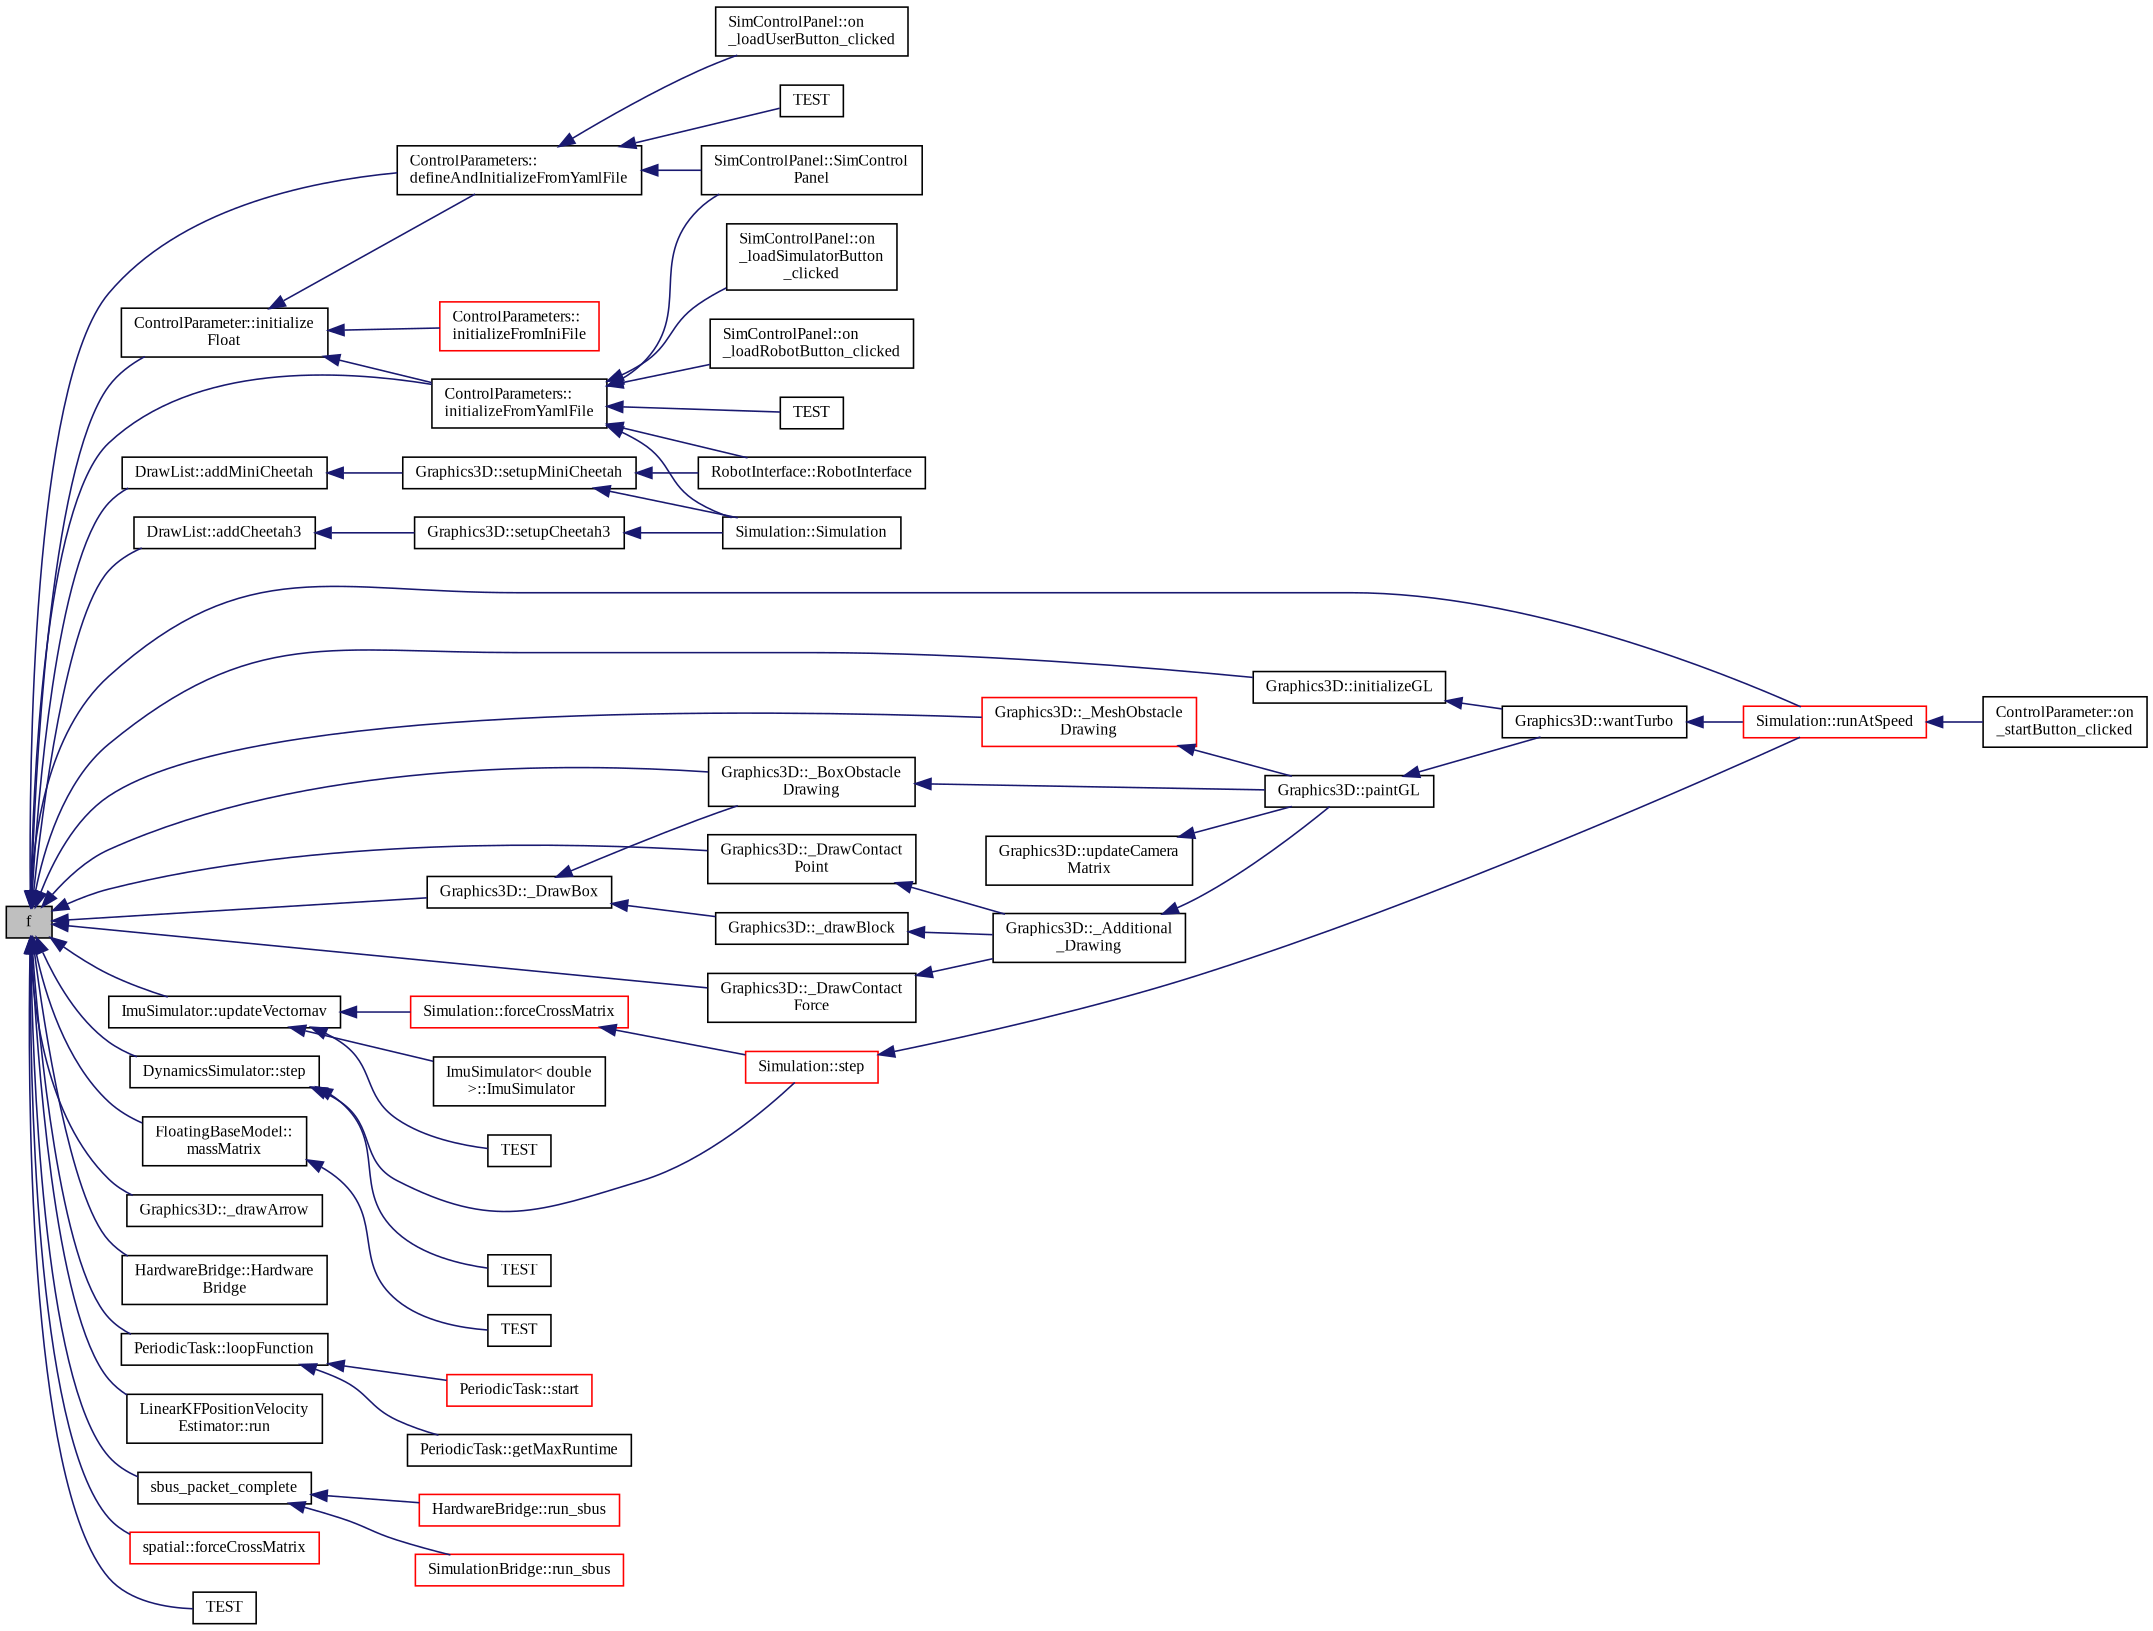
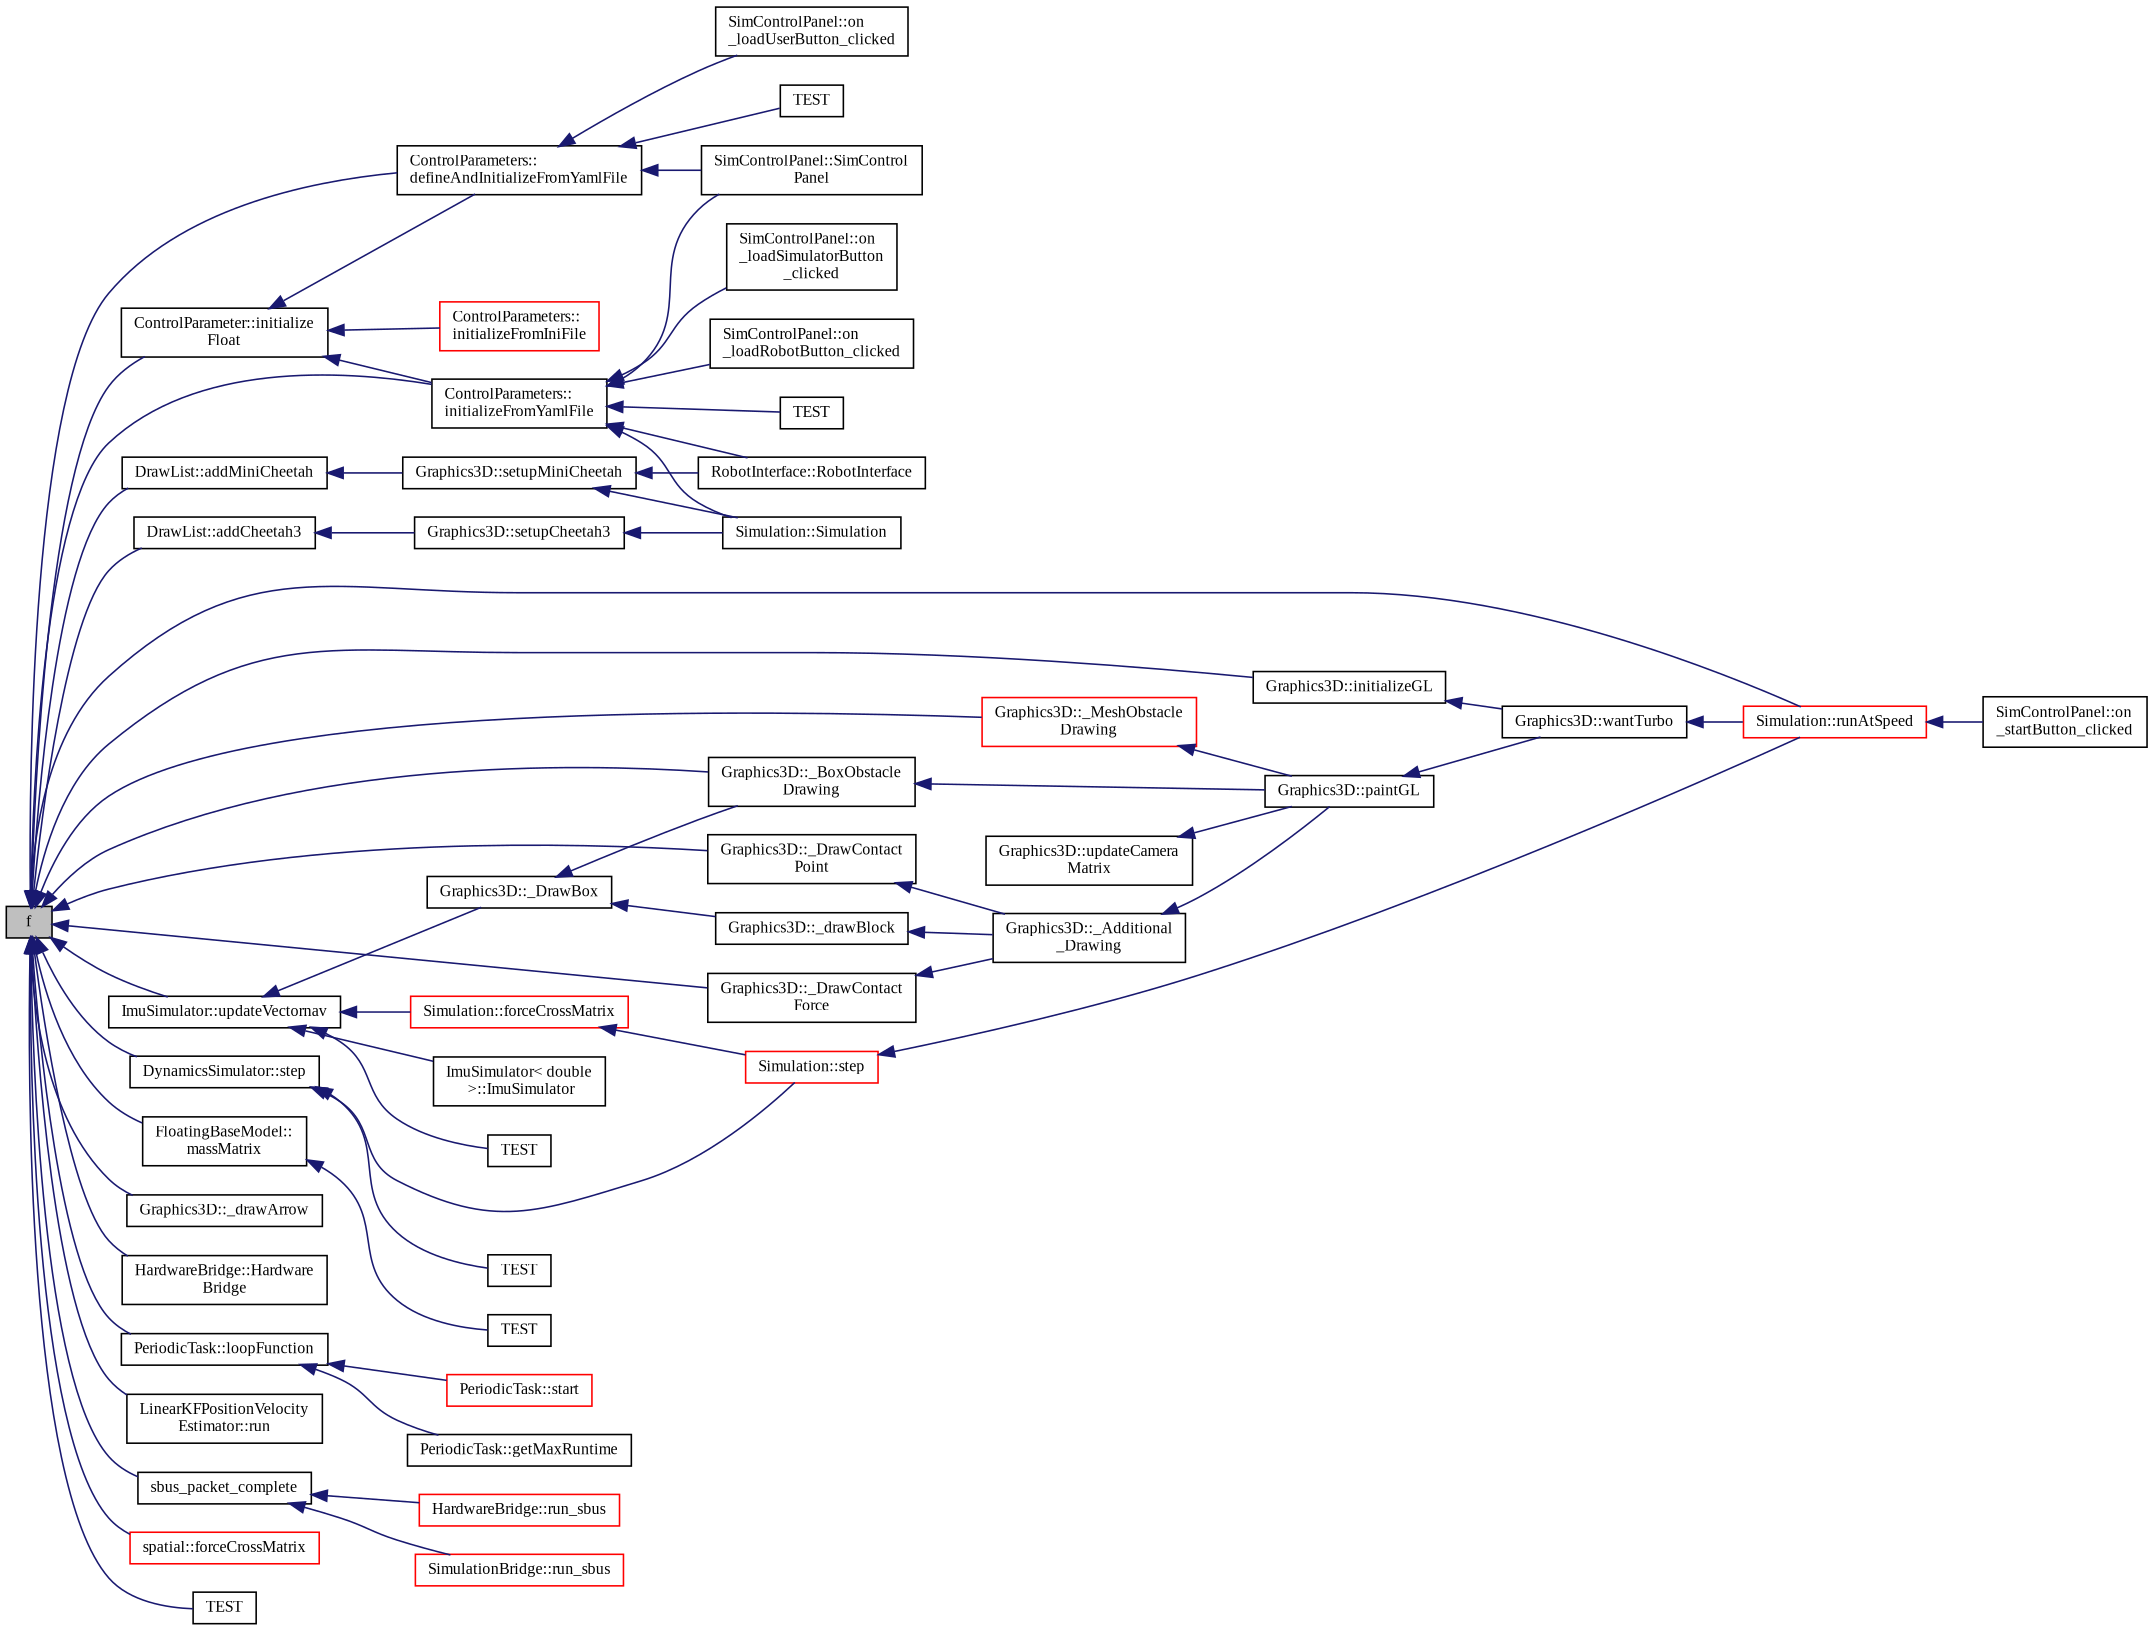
node "ControlParameter::on _startButton_clicked": label "ControlParameter::on _startButton_clicked" -> "SimControlPanel::on _startButton_clicked"
edge "Graphics3D::_DrawBox" -> "f": now "Graphics3D::_DrawBox" -> "ImuSimulator::updateVectornav"
